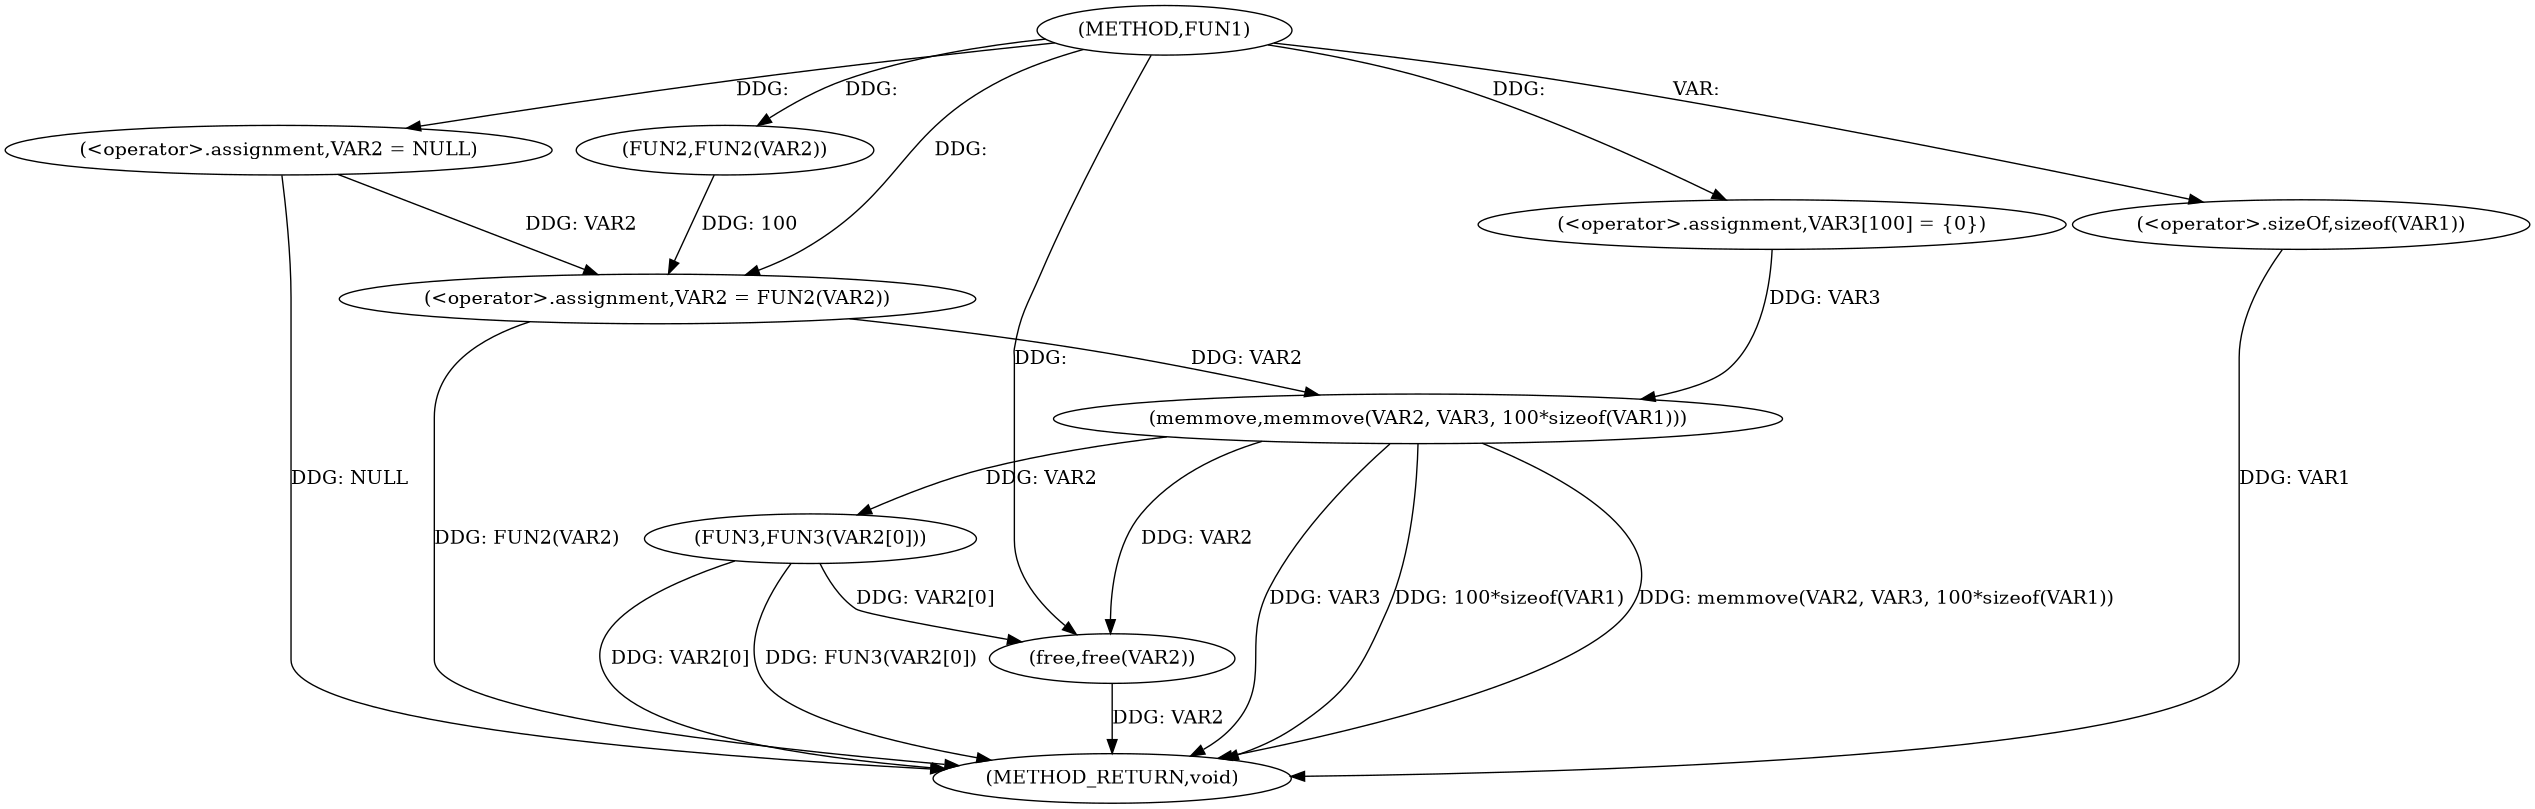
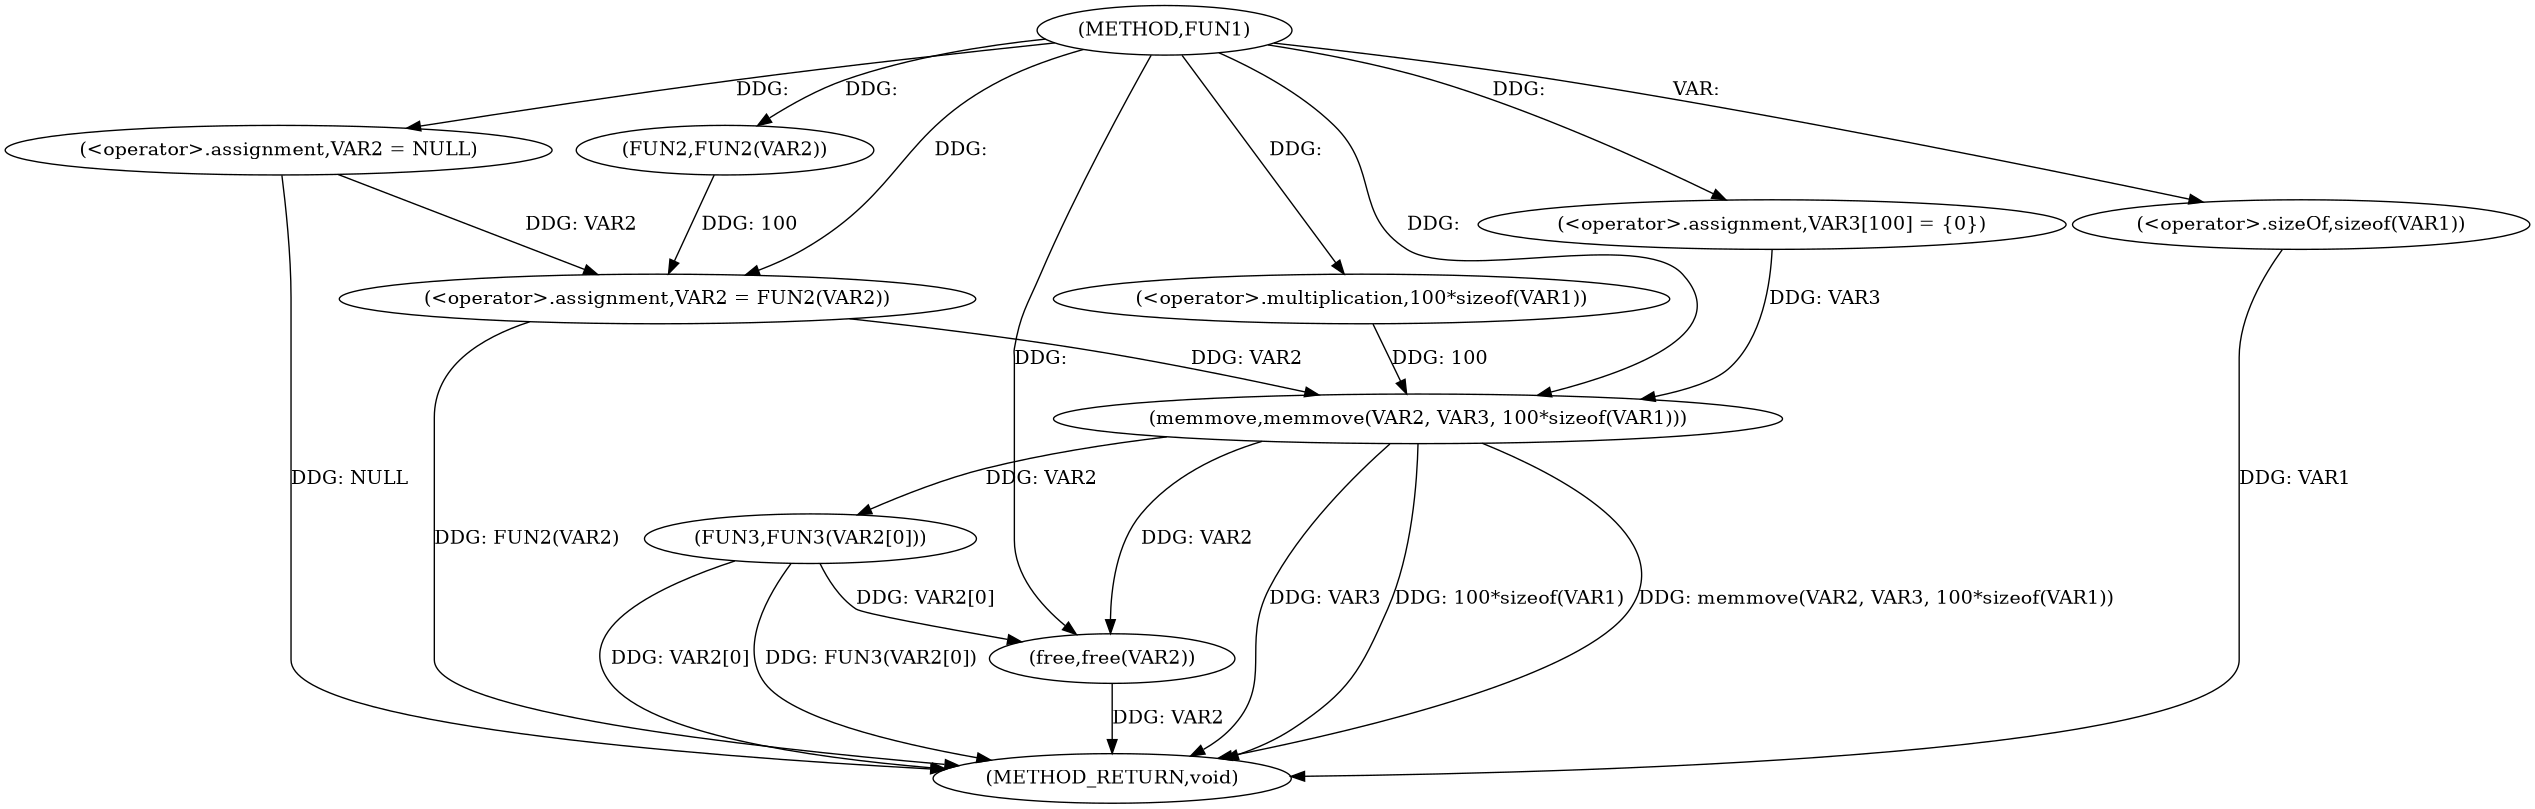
edge "(METHOD,FUN1)" -> "(memmove,memmove(VAR2, VAR3, 100*sizeof(VAR1)))": added, label "DDG:"
node "(<operator>.multiplication,100*sizeof(VAR1))": added
